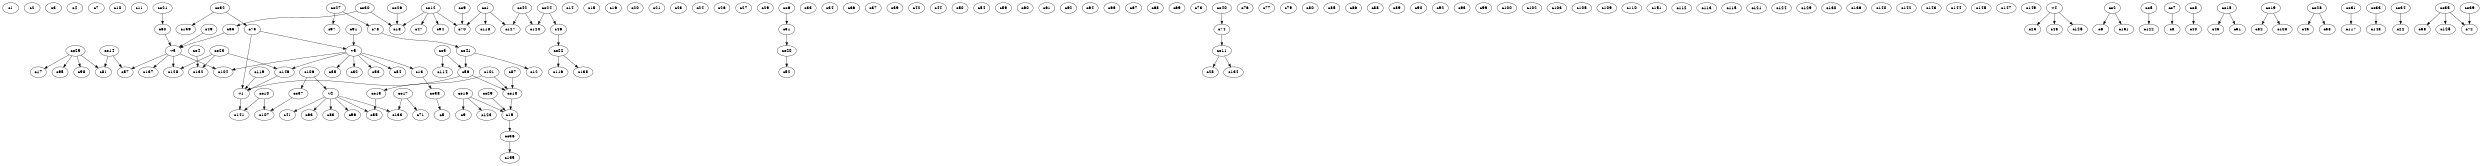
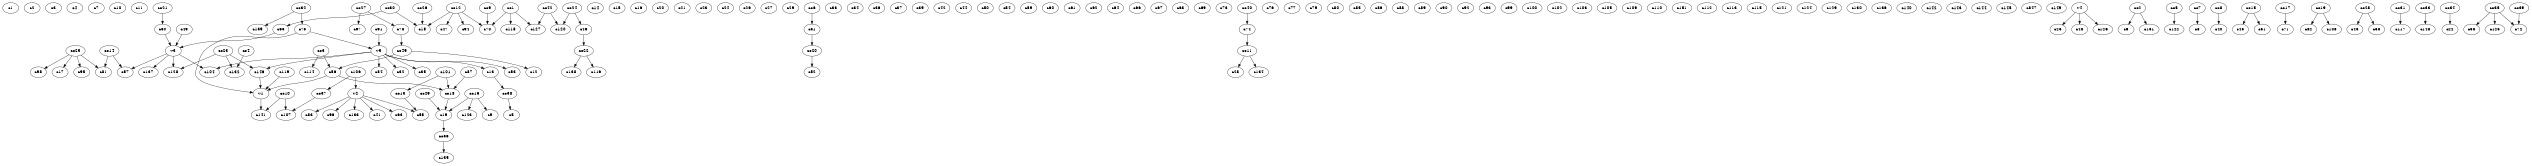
node "c147": label "c147" -> "c847"
node "co41": label "co41" -> "co49"
edge "co17" -> "c133": removed
